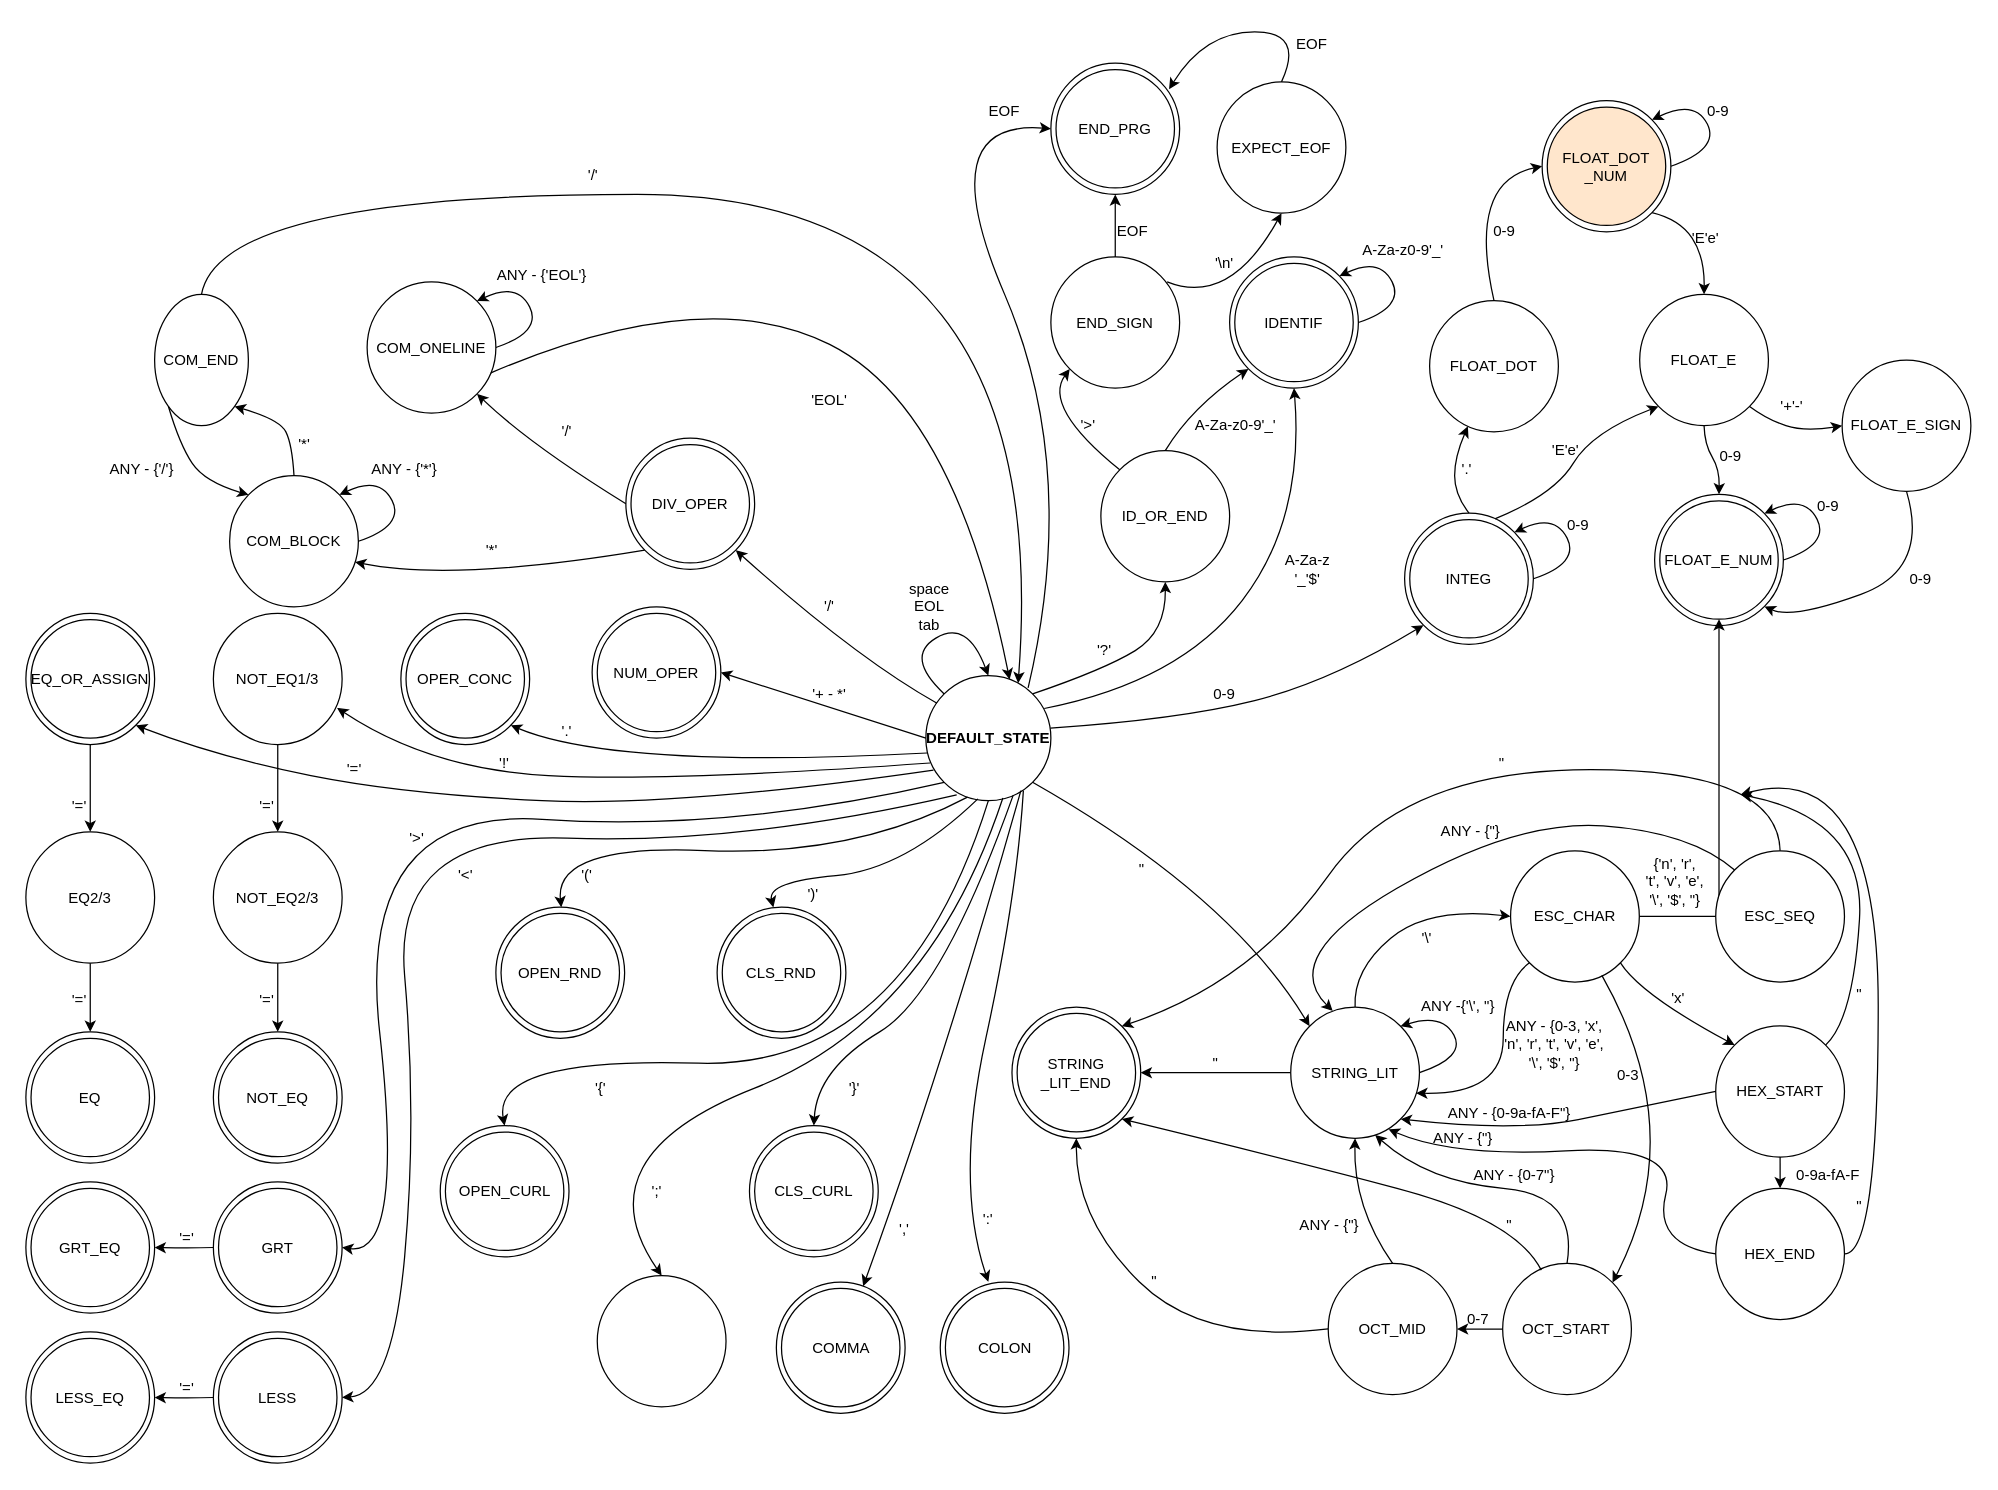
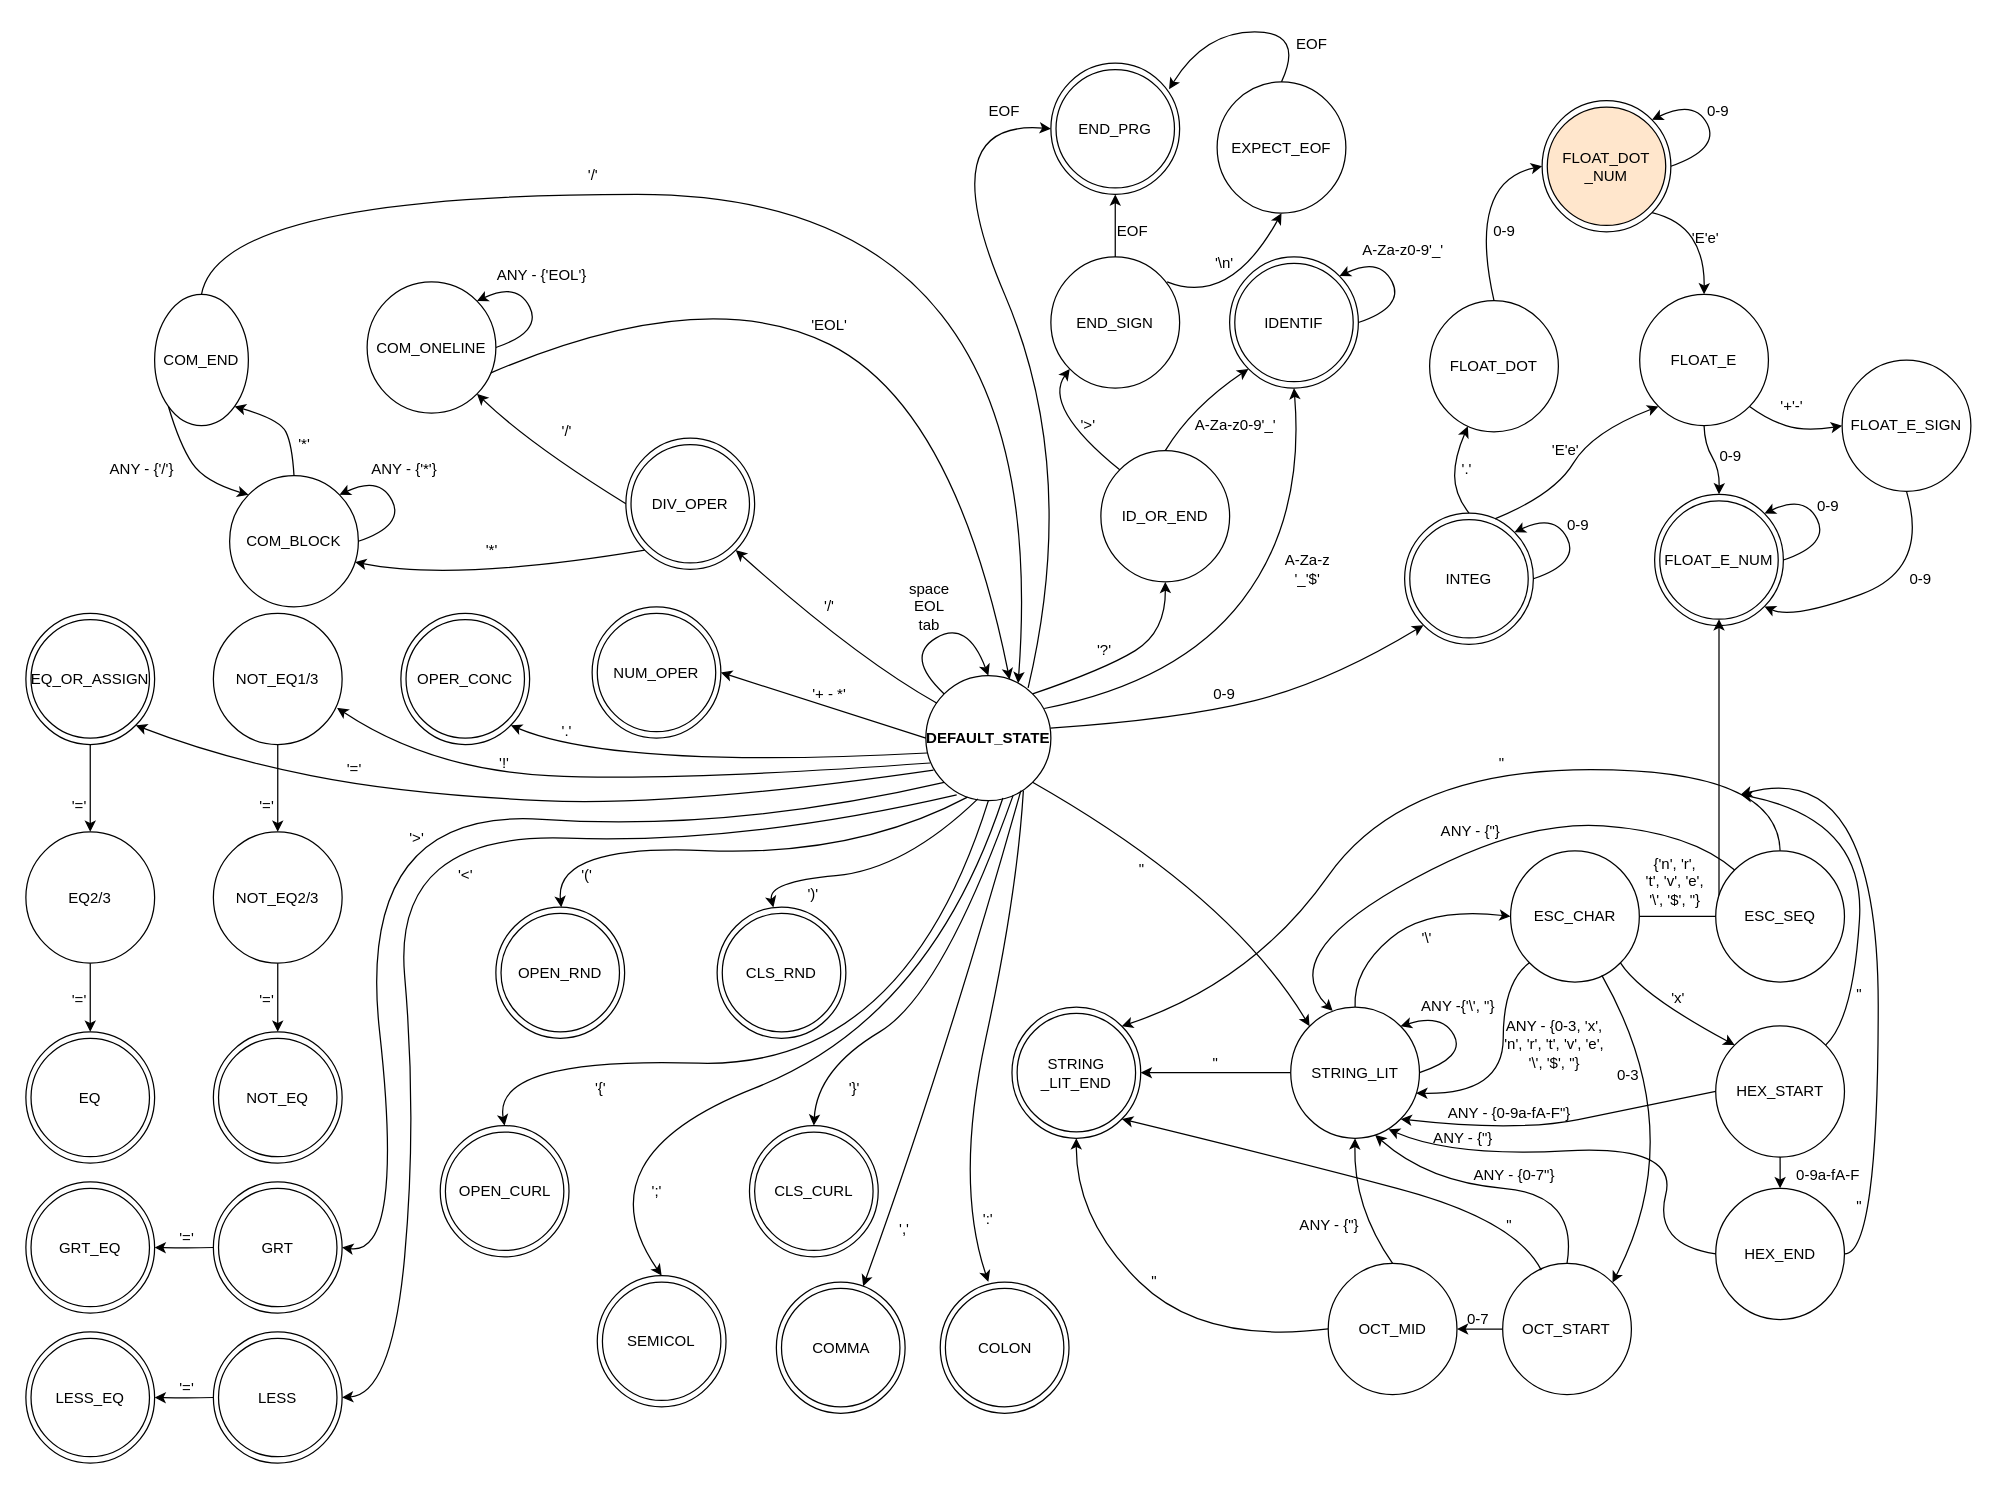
node "'EOL'": moved (829, 401) -> (829, 326)
node "SEMICOL": added
